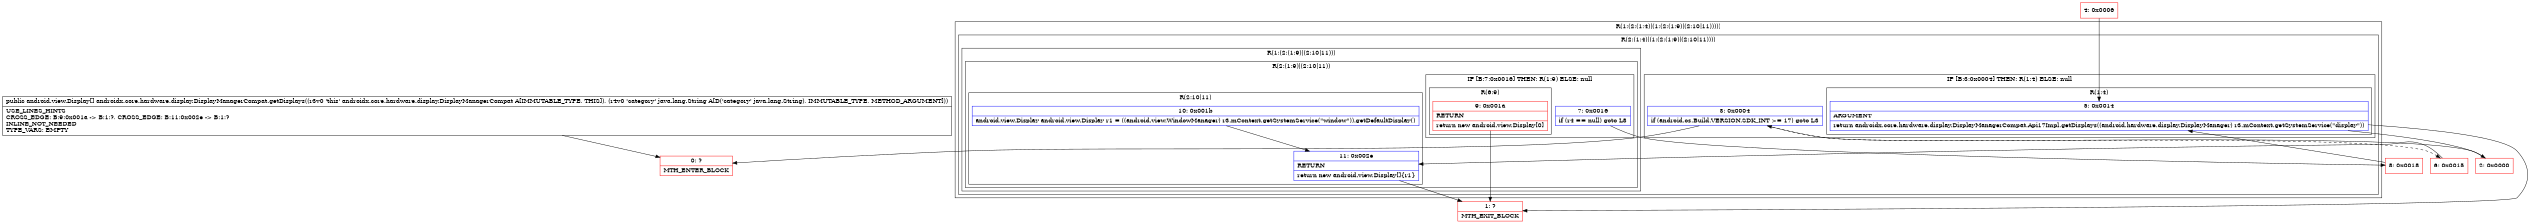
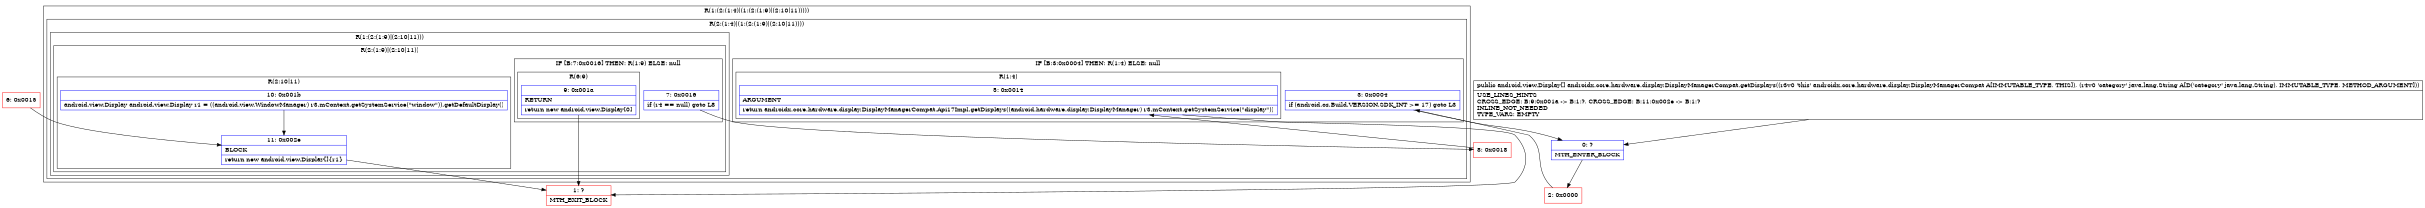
node "4: 0x0006": removed
node "9: 0x001a": color red -> blue
edge "5: 0x0014" -> "2: 0x0000": now "0: ?" -> "2: 0x0000"
edge "3: 0x0004" -> "6: 0x0015": removed
node "0: ?": color red -> blue
node "11: 0x002e": text "RETURN" -> "BLOCK"
